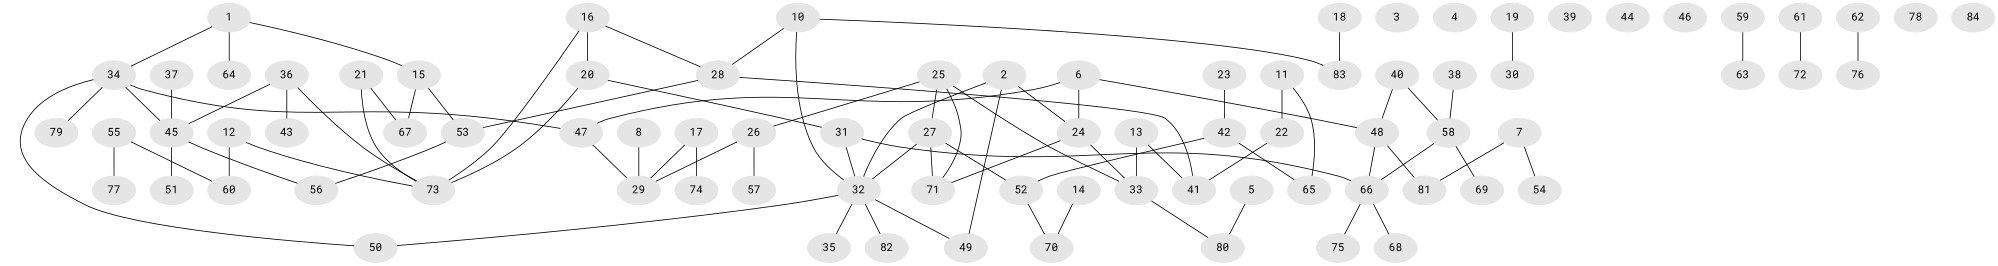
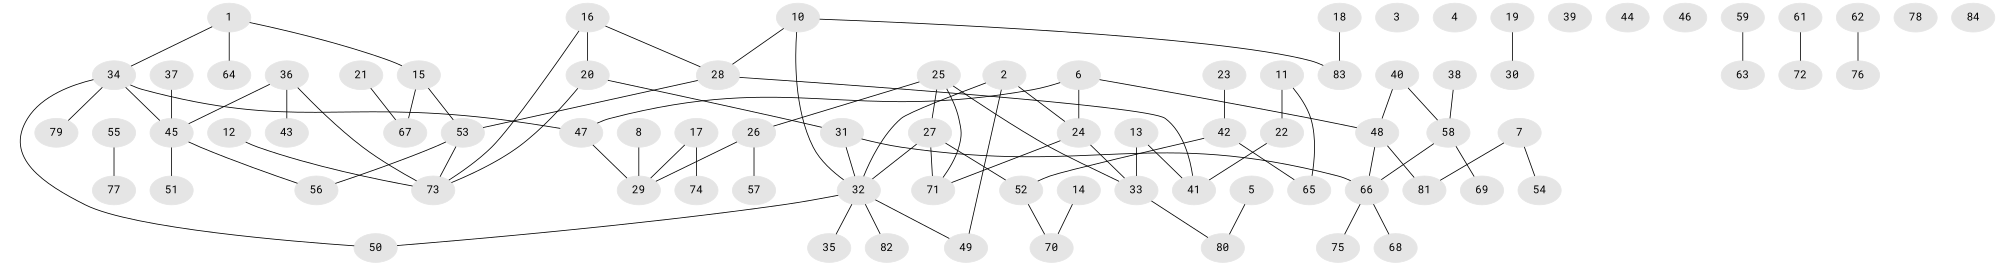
edge "21" -- "73": now "53" -- "73"
node "60": removed
